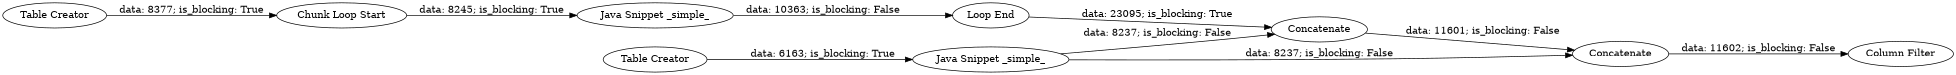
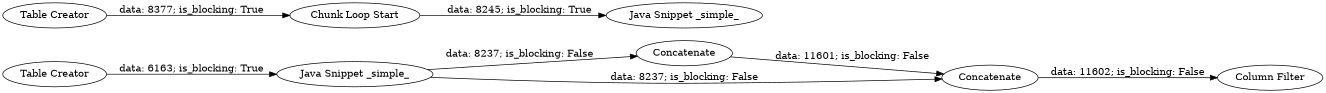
node "Loop End": removed
